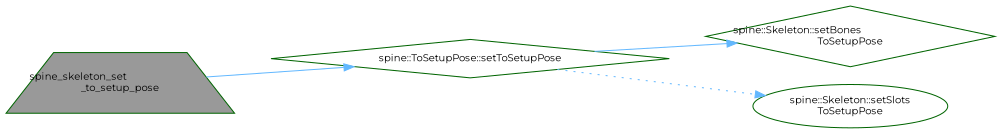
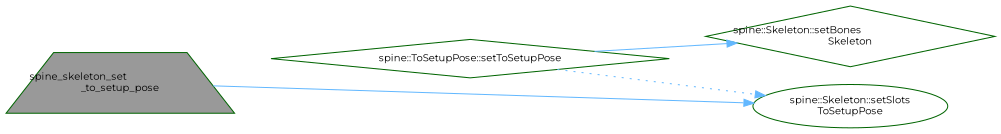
node "spine::Skeleton::setBones ToSetupPose": label "spine::Skeleton::setBones ToSetupPose" -> "spine::Skeleton::setBones Skeleton"
edge "spine_skeleton_set _to_setup_pose" -> "spine::ToSetupPose::setToSetupPose": now "spine_skeleton_set _to_setup_pose" -> "spine::Skeleton::setSlots ToSetupPose"
